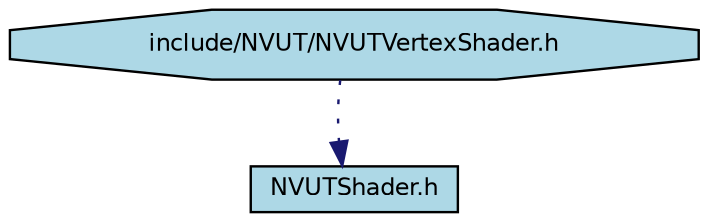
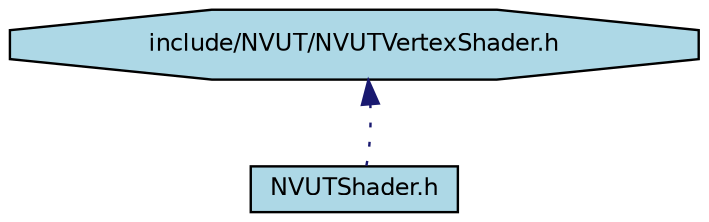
edge "include/NVUT/NVUTVertexShader.h" -> "NVUTShader.h": reversed
